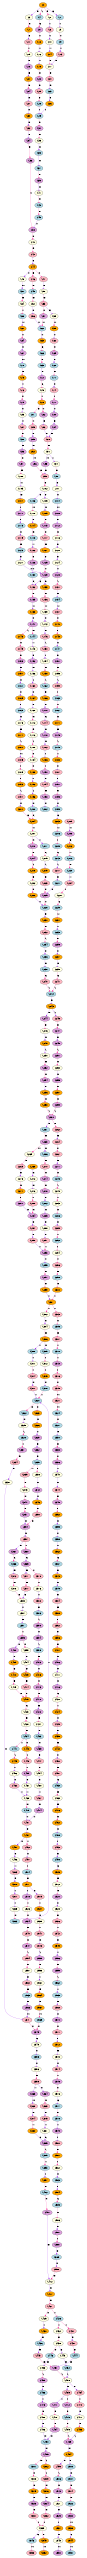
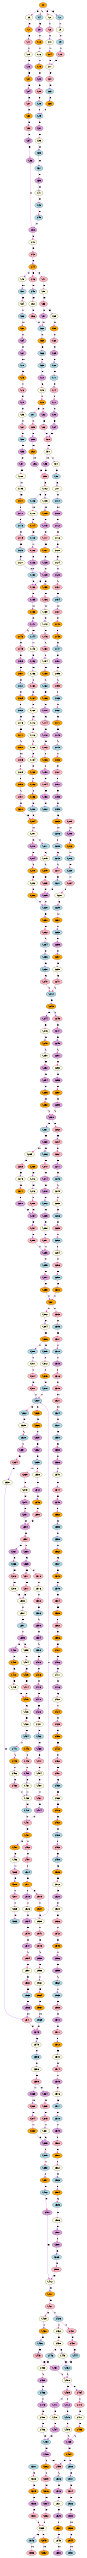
edge "S434" -> "S440": removed, label "A"
edge "S495" -> "S501": now "S495" -> "S499"
